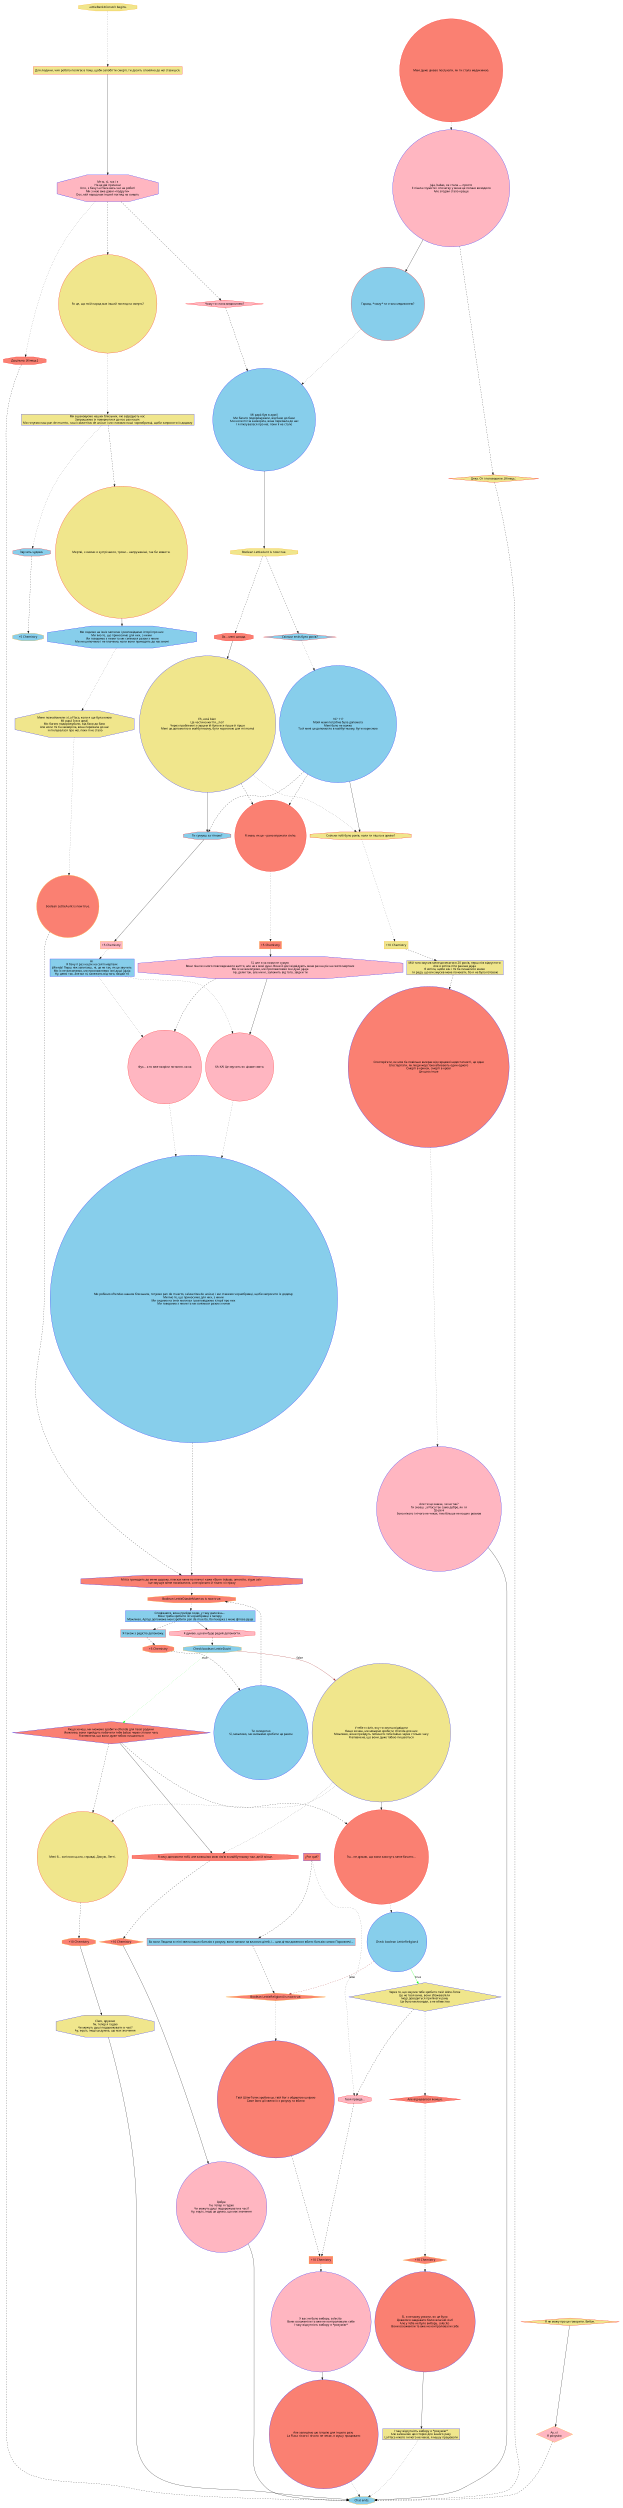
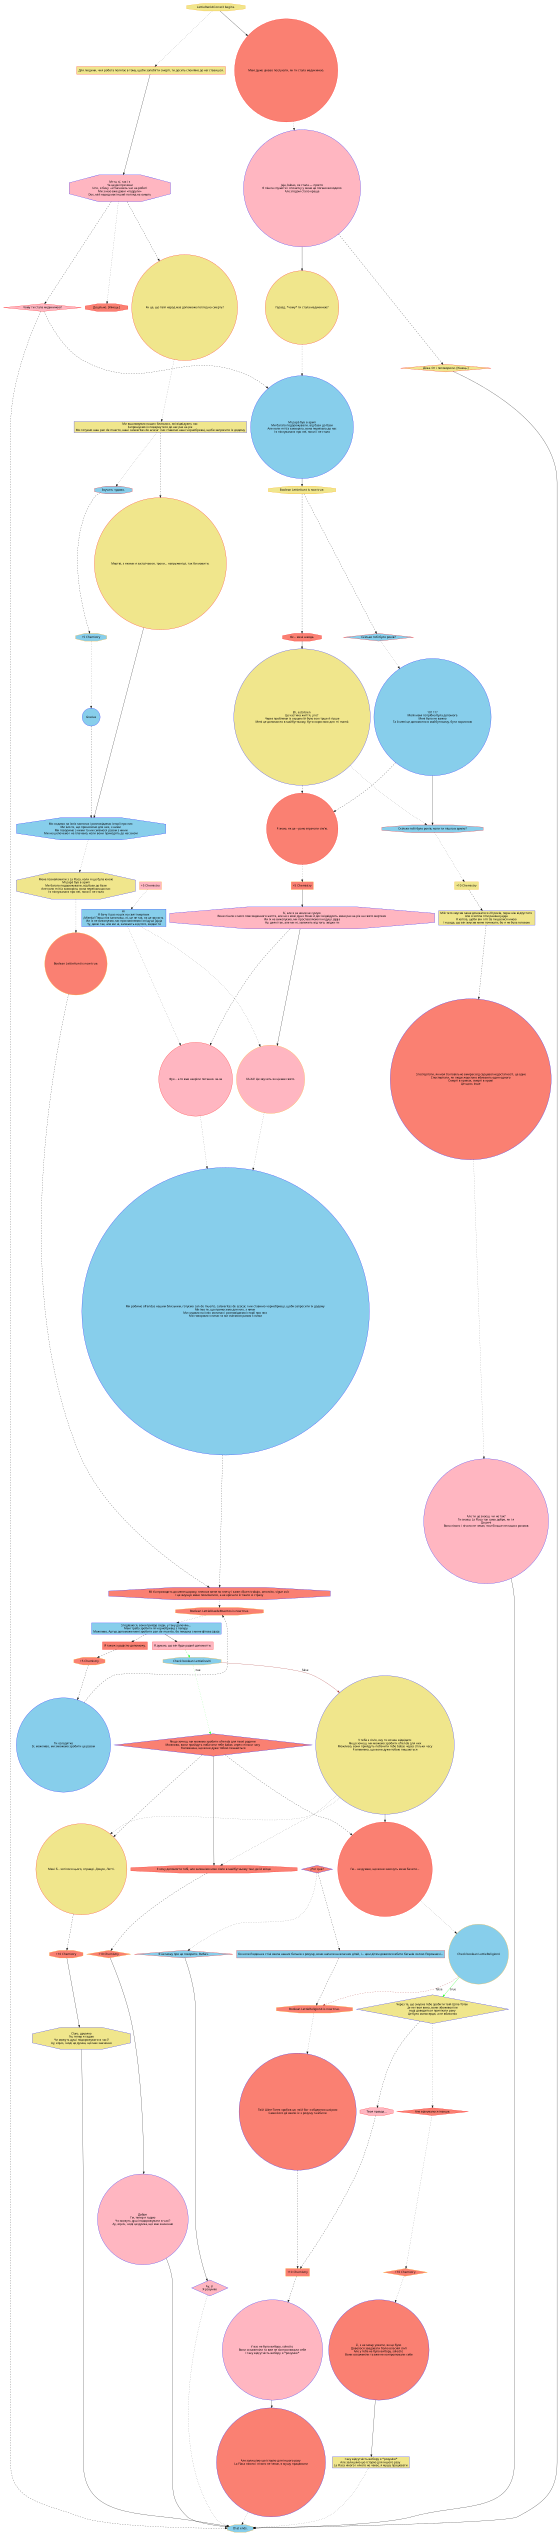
edge "LettieRank4Convo3 begins." -> "Мені дуже цікаво послухати, як ти стала медикинею.": added
node "Як це, що твій народ має інший погляд на смерть?": label "Як це, що твій народ має інший погляд на смерть?" -> "Як це, що твій народ має допоможе погляд на смерть?"
node "Гаразд, *чому* ти стала медикинею?": fillcolor skyblue -> khaki
node "Скільки ends було років?": label "Скільки ends було років?" -> "Скільки тобі було років?"
node "Gracias": added
node "Ти сумуєш за тіткою?": removed
node "Скільки тобі було років, коли ти пішла в армію?": fillcolor khaki -> skyblue
node "ХА-ХА! Це звучить як цікаве свято.": color red -> orange
edge "Дяка. От і поговорили. [Кінець.]" -> "Chat ends.": style dashed -> solid
edge "Доцільно. [Кінець.]" -> "Chat ends.": now "Чому ти стала медикинею?" -> "Chat ends."
node "Я також з радістю допоможу.": fillcolor skyblue -> salmon
node "Я думаю, що він буде радий допомогти.": shape octagon -> box
edge "Я думаю, що він буде радий допомогти." -> "Check boolean LettieDuviri": color black -> green
node "¿Por qué?": shape box -> diamond
node "Check boolean LettieReligion4": color blue -> orange
edge "¿Por qué?" -> "Твоя правда…": now "¿Por qué?" -> "Я не можу про це говорити. Вибач."
node "Boolean LettieReligion4 is now true.": shape diamond -> octagon
node "Я не можу про це говорити. Вибач.": fillcolor khaki -> skyblue
node "Ay, sí Я розумію": color orange -> blue
edge "Ay, sí Я розумію" -> "Chat ends.": style dashed -> dotted
